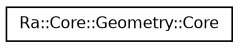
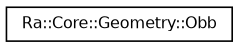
node "Ra::Core::Geometry::Core": label "Ra::Core::Geometry::Core" -> "Ra::Core::Geometry::Obb"
